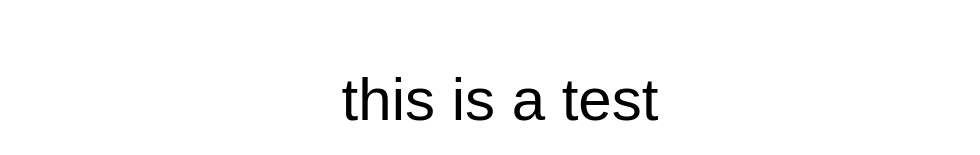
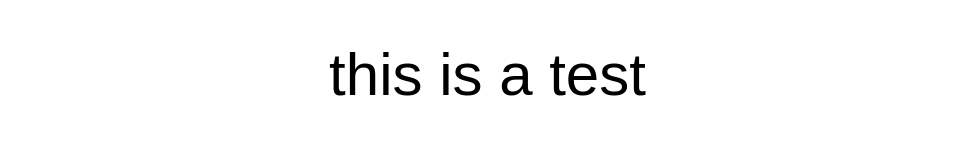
node "this is a test": moved (501, 101) -> (489, 76)
